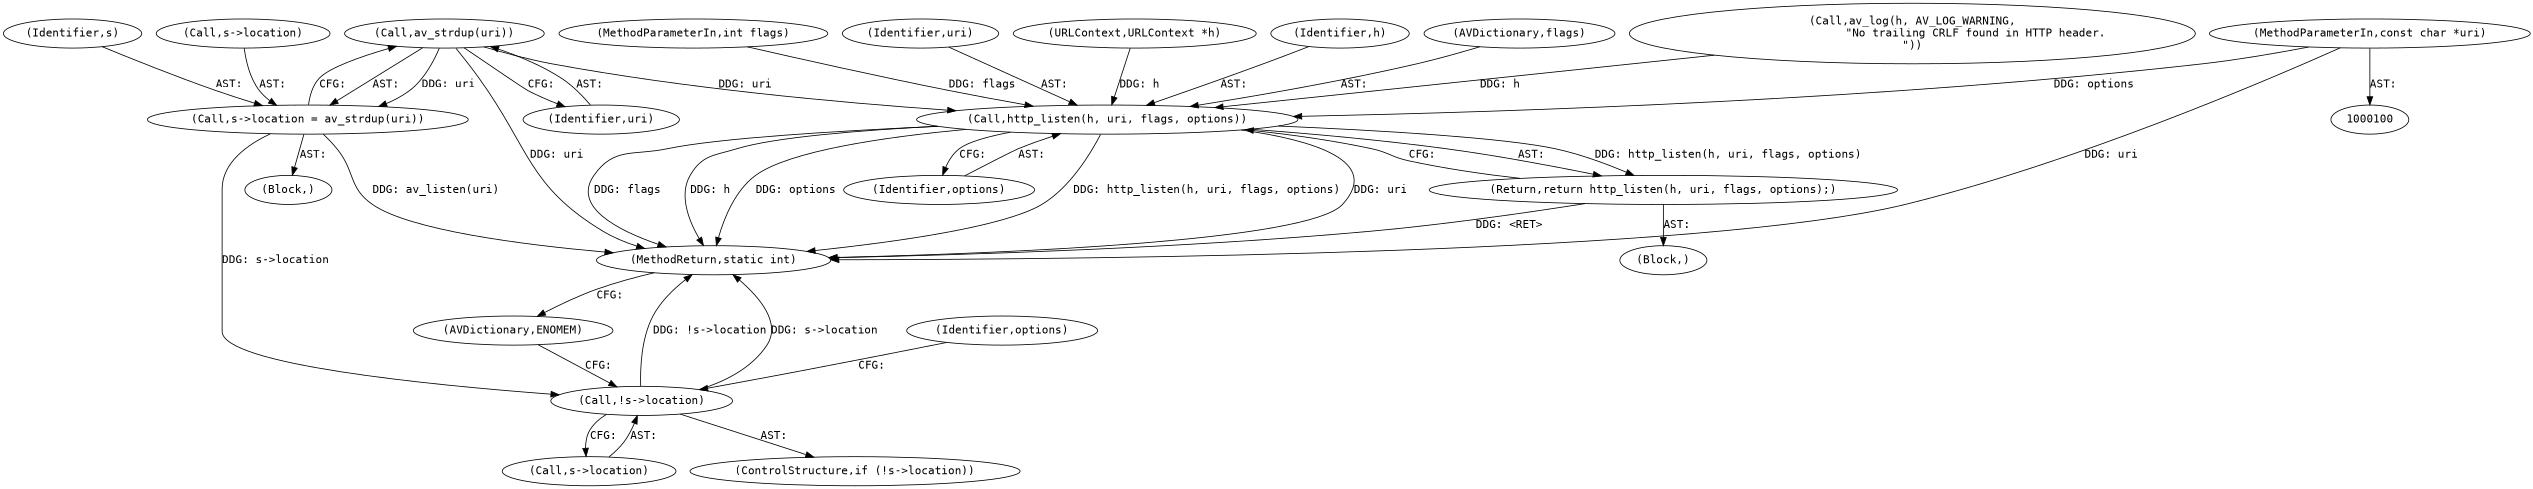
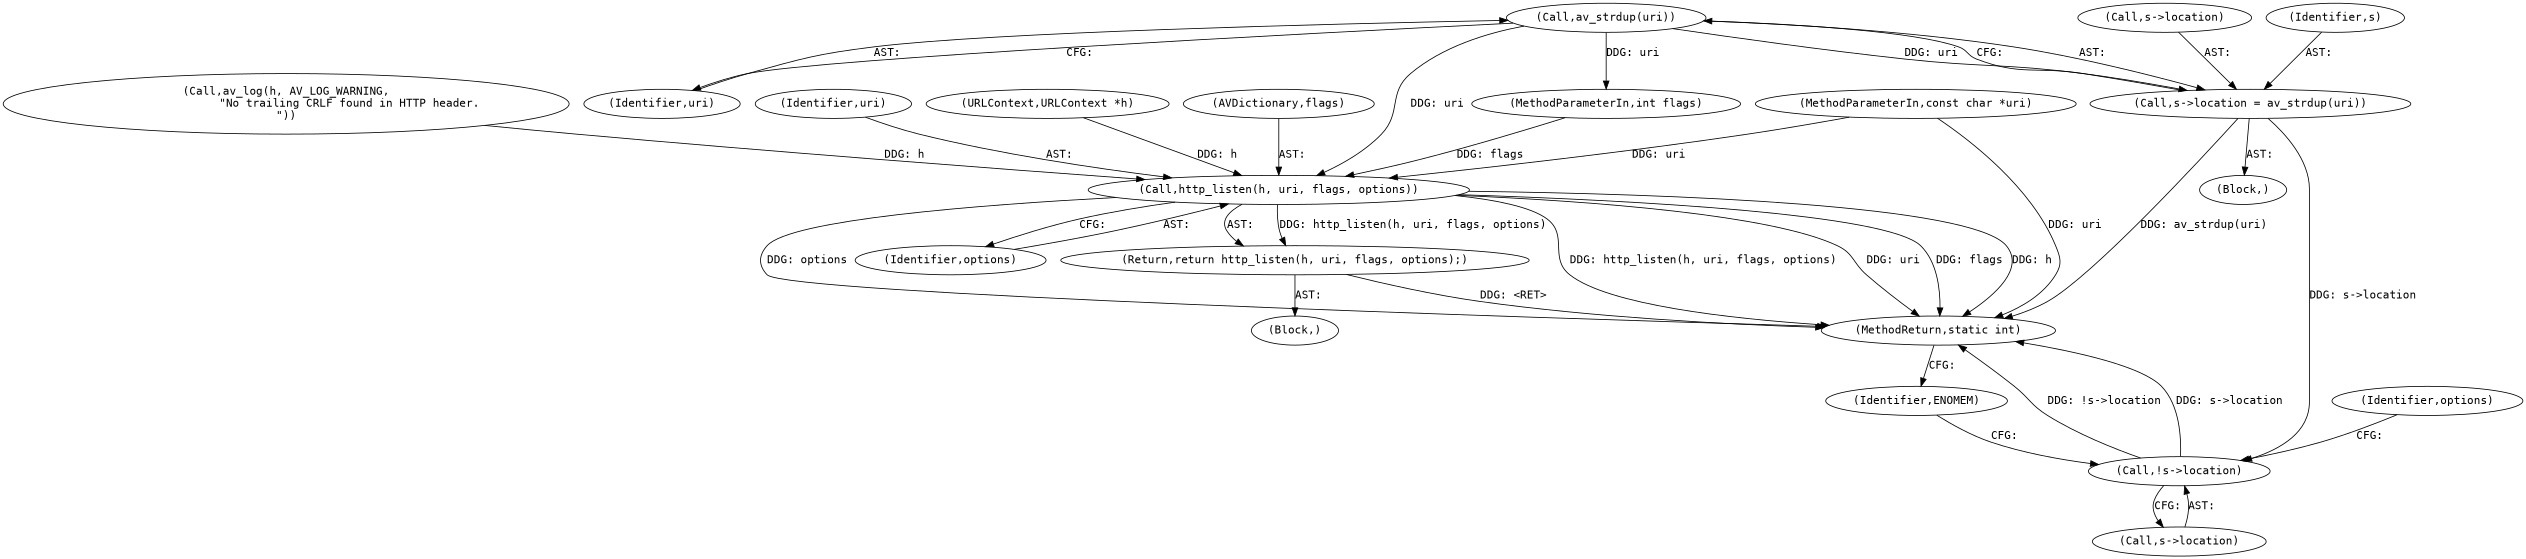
node "(Identifier,h)": removed
edge "(MethodParameterIn,const char *uri)" -> "(Call,http_listen(h, uri, flags, options))": label "DDG: options" -> "DDG: uri"
node "1000100": removed
edge "(Return,return http_listen(h, uri, flags, options);)" -> "(Call,http_listen(h, uri, flags, options))": removed, label "CFG:"
edge "(Call,av_strdup(uri))" -> "(MethodReturn,static int)": now "(Call,av_strdup(uri))" -> "(MethodParameterIn,int flags)"
edge "(Call,s->location = av_strdup(uri))" -> "(MethodReturn,static int)": label "DDG: av_listen(uri)" -> "DDG: av_strdup(uri)"
node "(AVDictionary,ENOMEM)": label "(AVDictionary,ENOMEM)" -> "(Identifier,ENOMEM)"
node "(ControlStructure,if (!s->location))": removed
